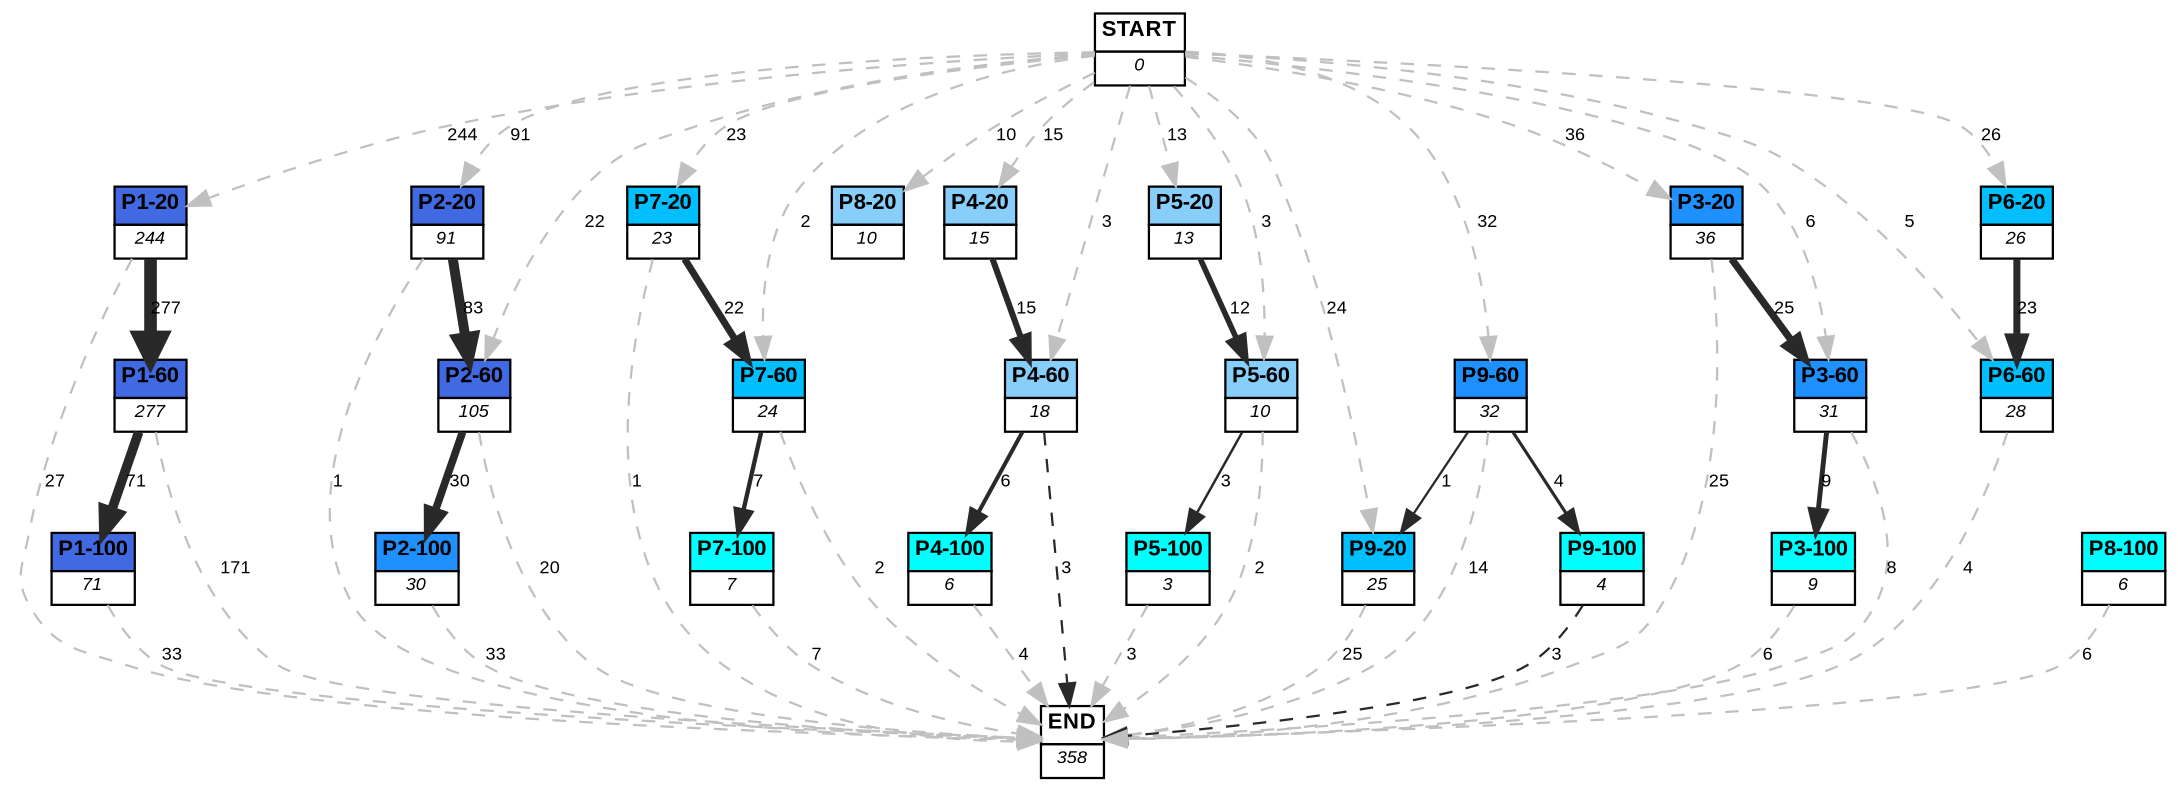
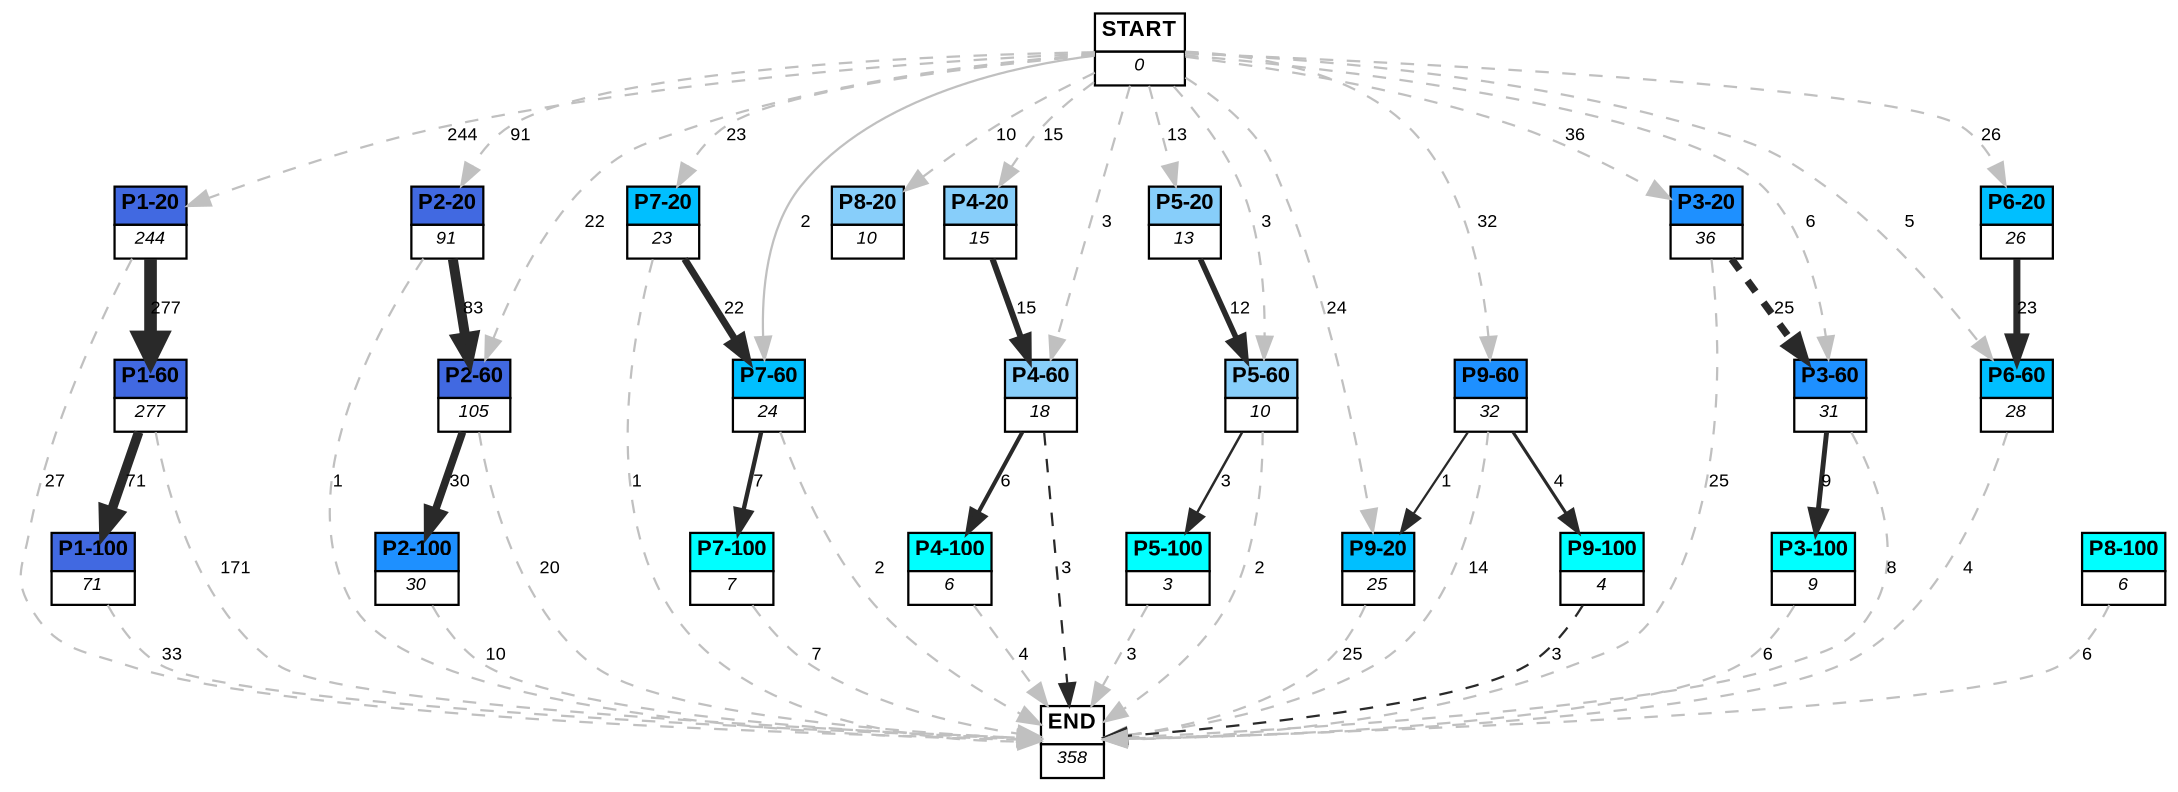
edge "START" -> "P7-60": style dashed -> solid
edge "P3-20" -> "P3-60": style solid -> dashed
edge "P2-100" -> "END": label "33" -> "10"
